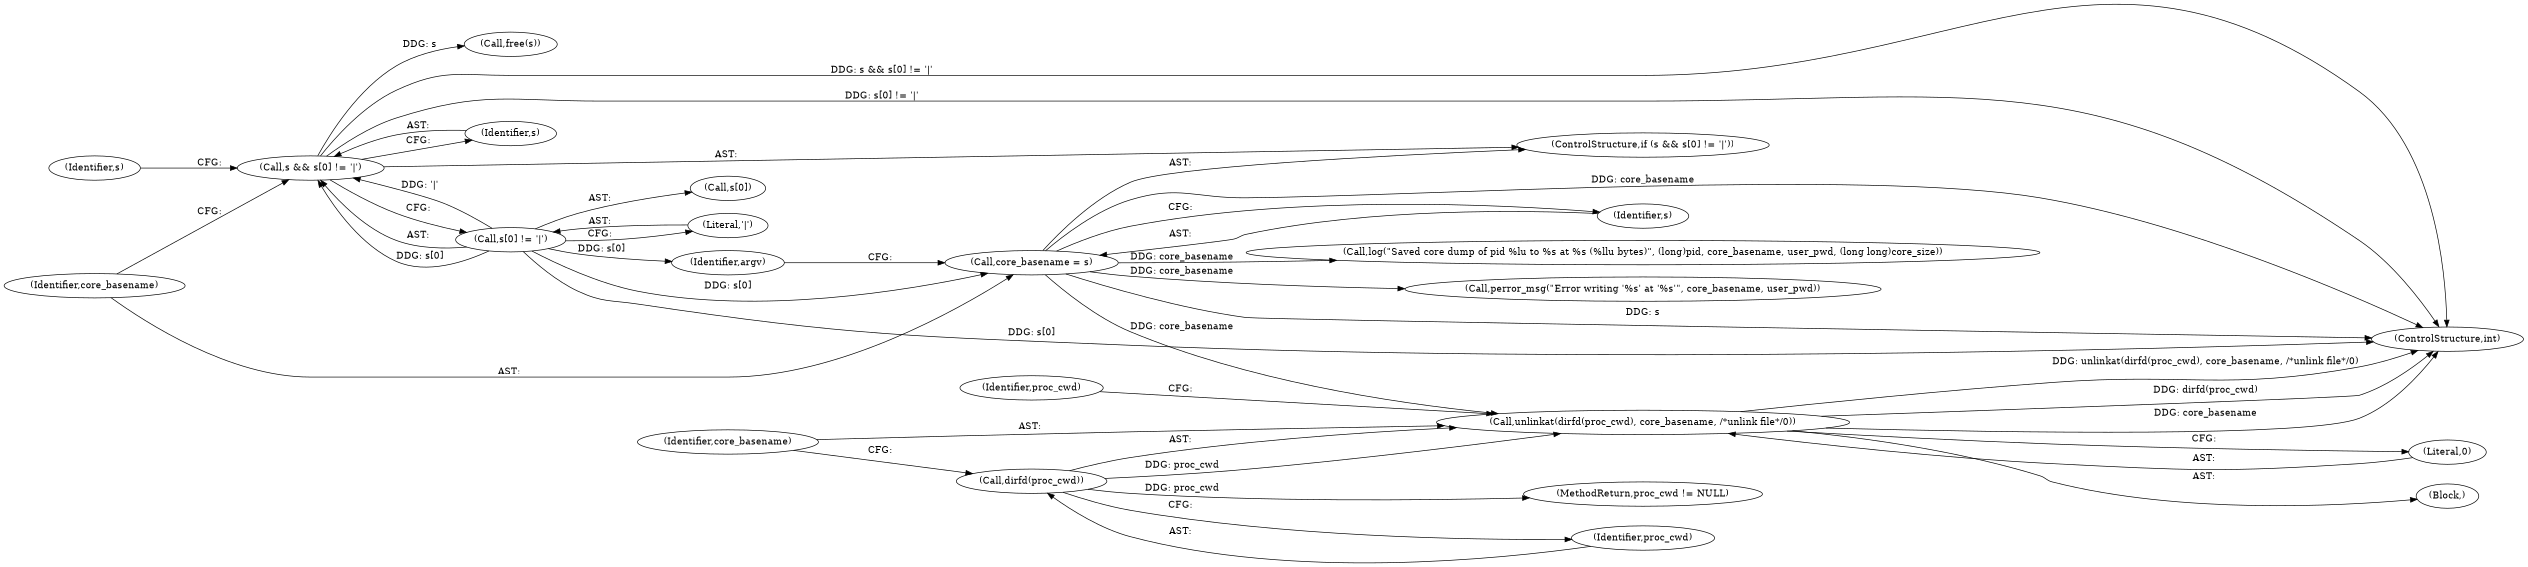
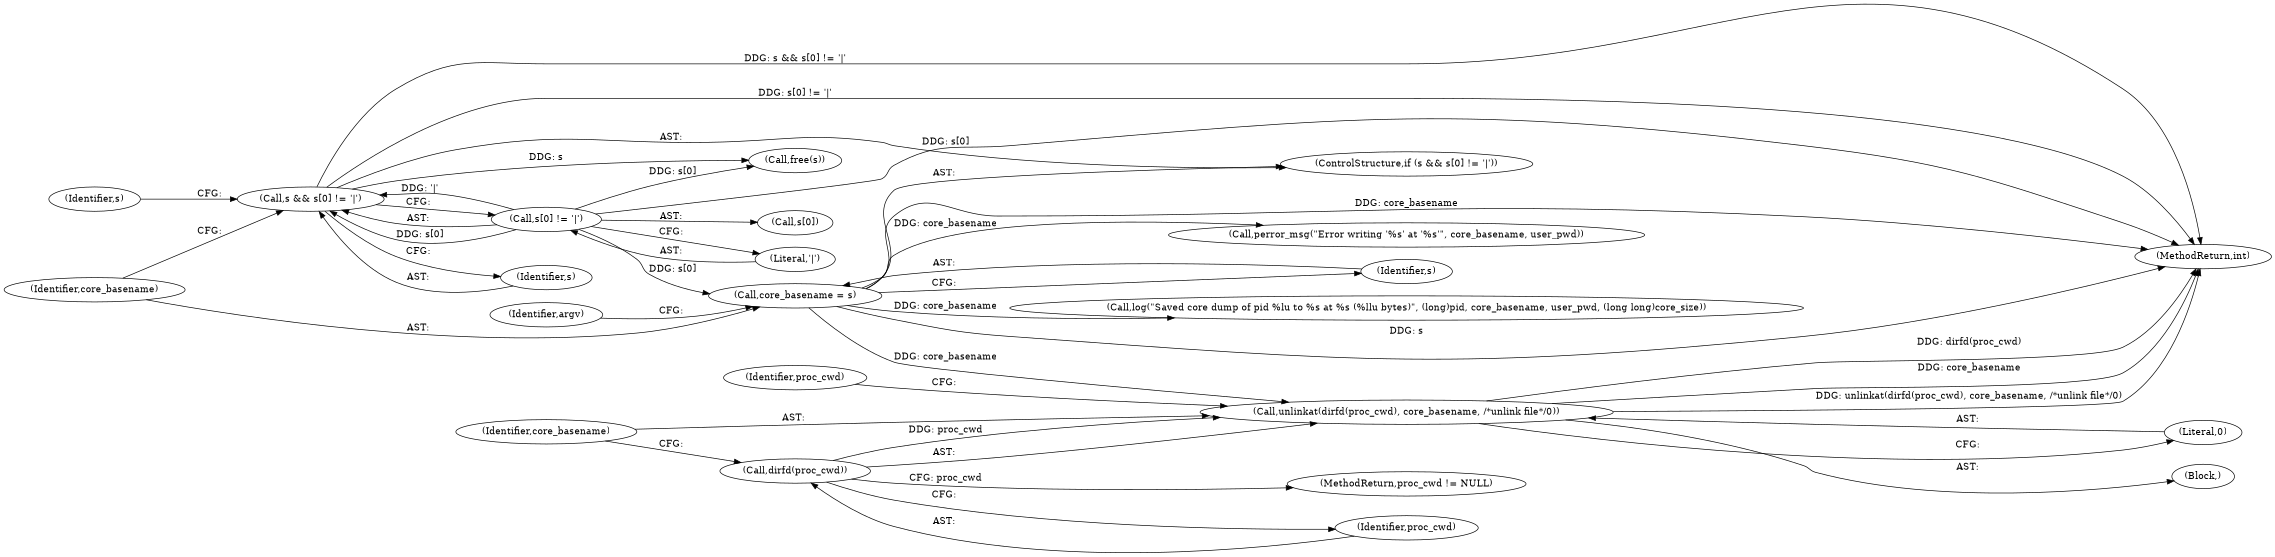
edge "(Call,s[0] != '|')" -> "(Identifier,argv)": now "(Call,s[0] != '|')" -> "(Call,free(s))"
node "(ControlStructure,int)": label "(ControlStructure,int)" -> "(MethodReturn,int)"
edge "(Call,dirfd(proc_cwd))" -> "(MethodReturn,proc_cwd != NULL)": label "DDG: proc_cwd" -> "CFG: proc_cwd"
